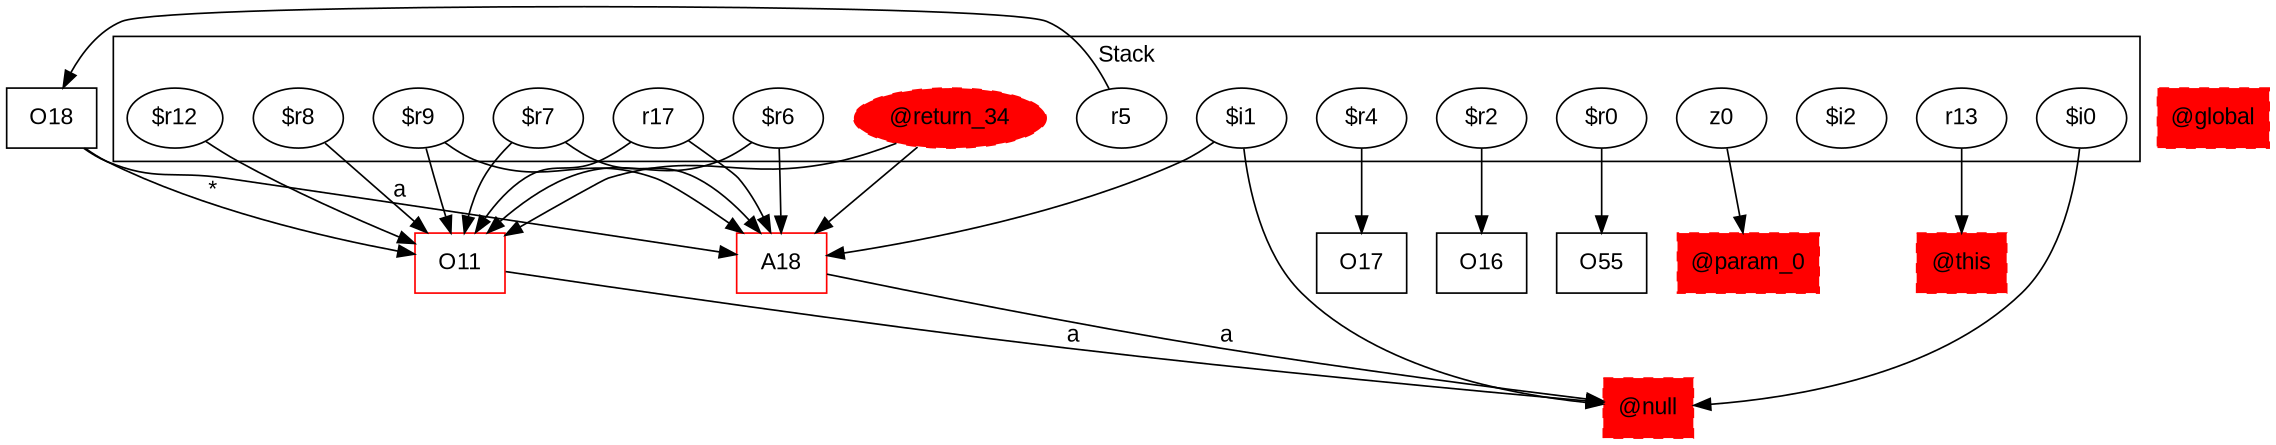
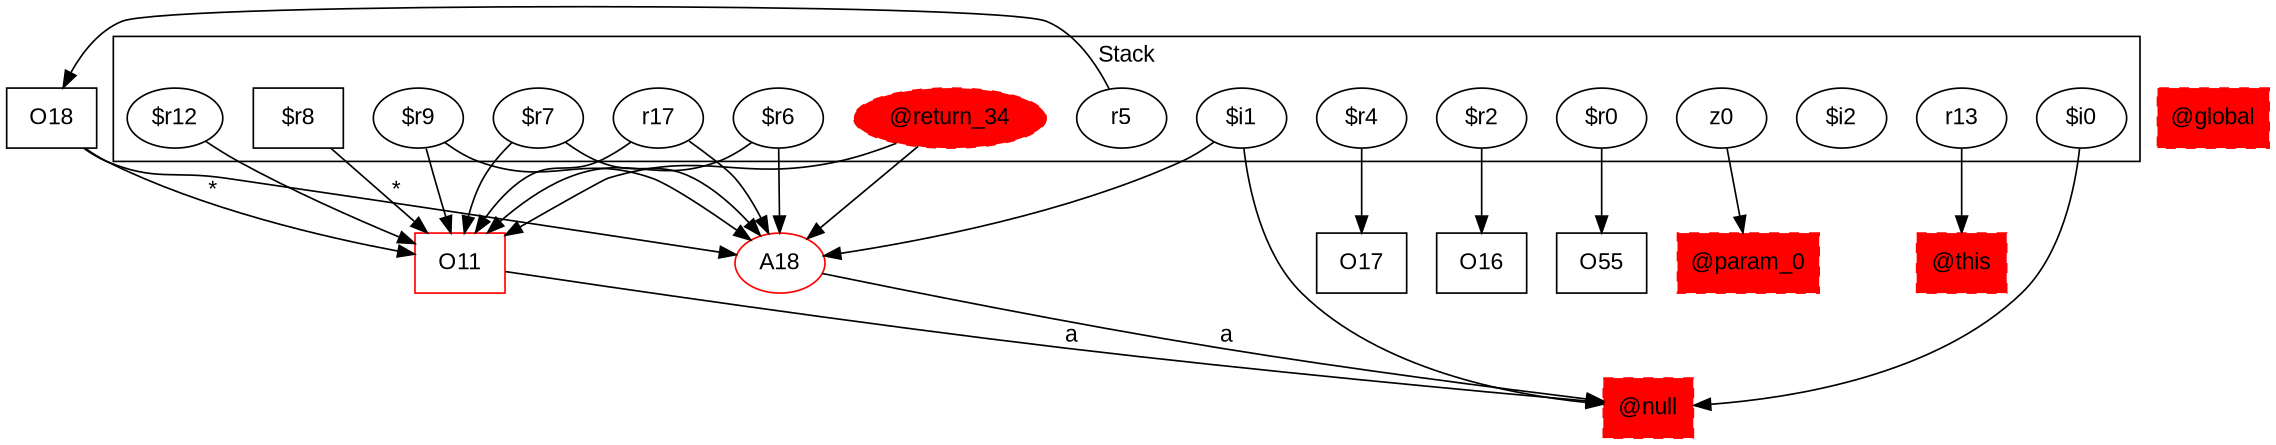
node "$r8": shape ellipse -> box
edge "O18" -> "A18": label "a" -> "*"
node "A18": shape box -> ellipse
